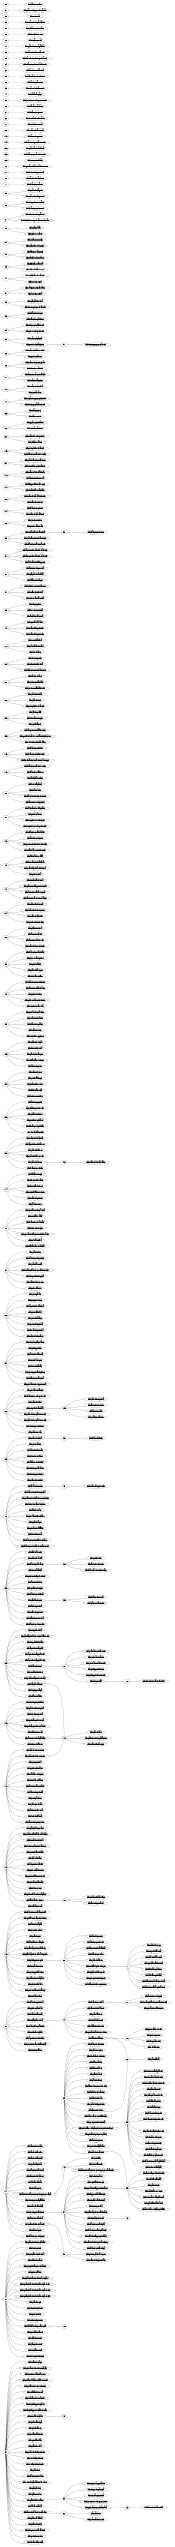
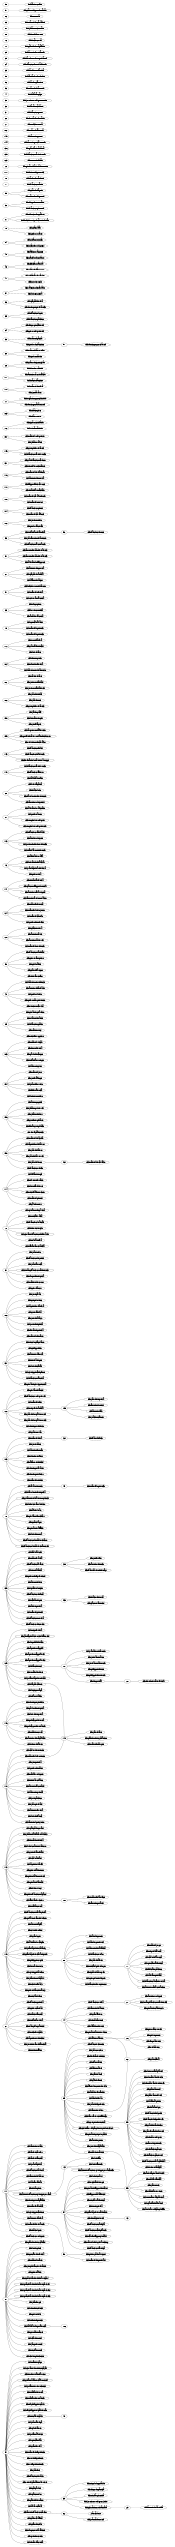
node "deh-jean-girao-moll-ref1": label "deh-jean-girao-moll-ref1" -> "deh-jean-van-moll-ref1"
node "deh-joao-fernandes-fou": added
